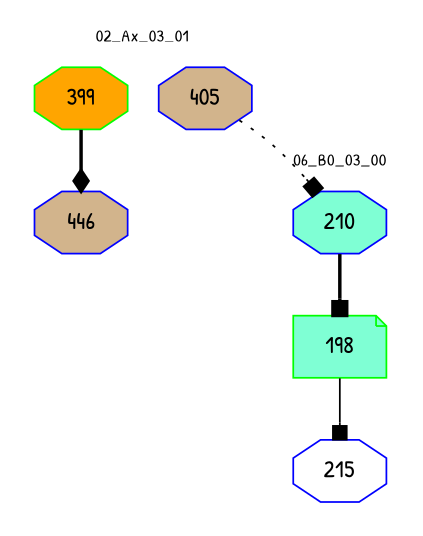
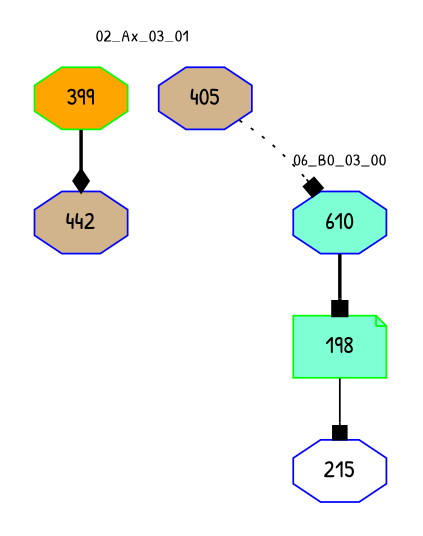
node "446": label "446" -> "442"
node "210": label "210" -> "610"
